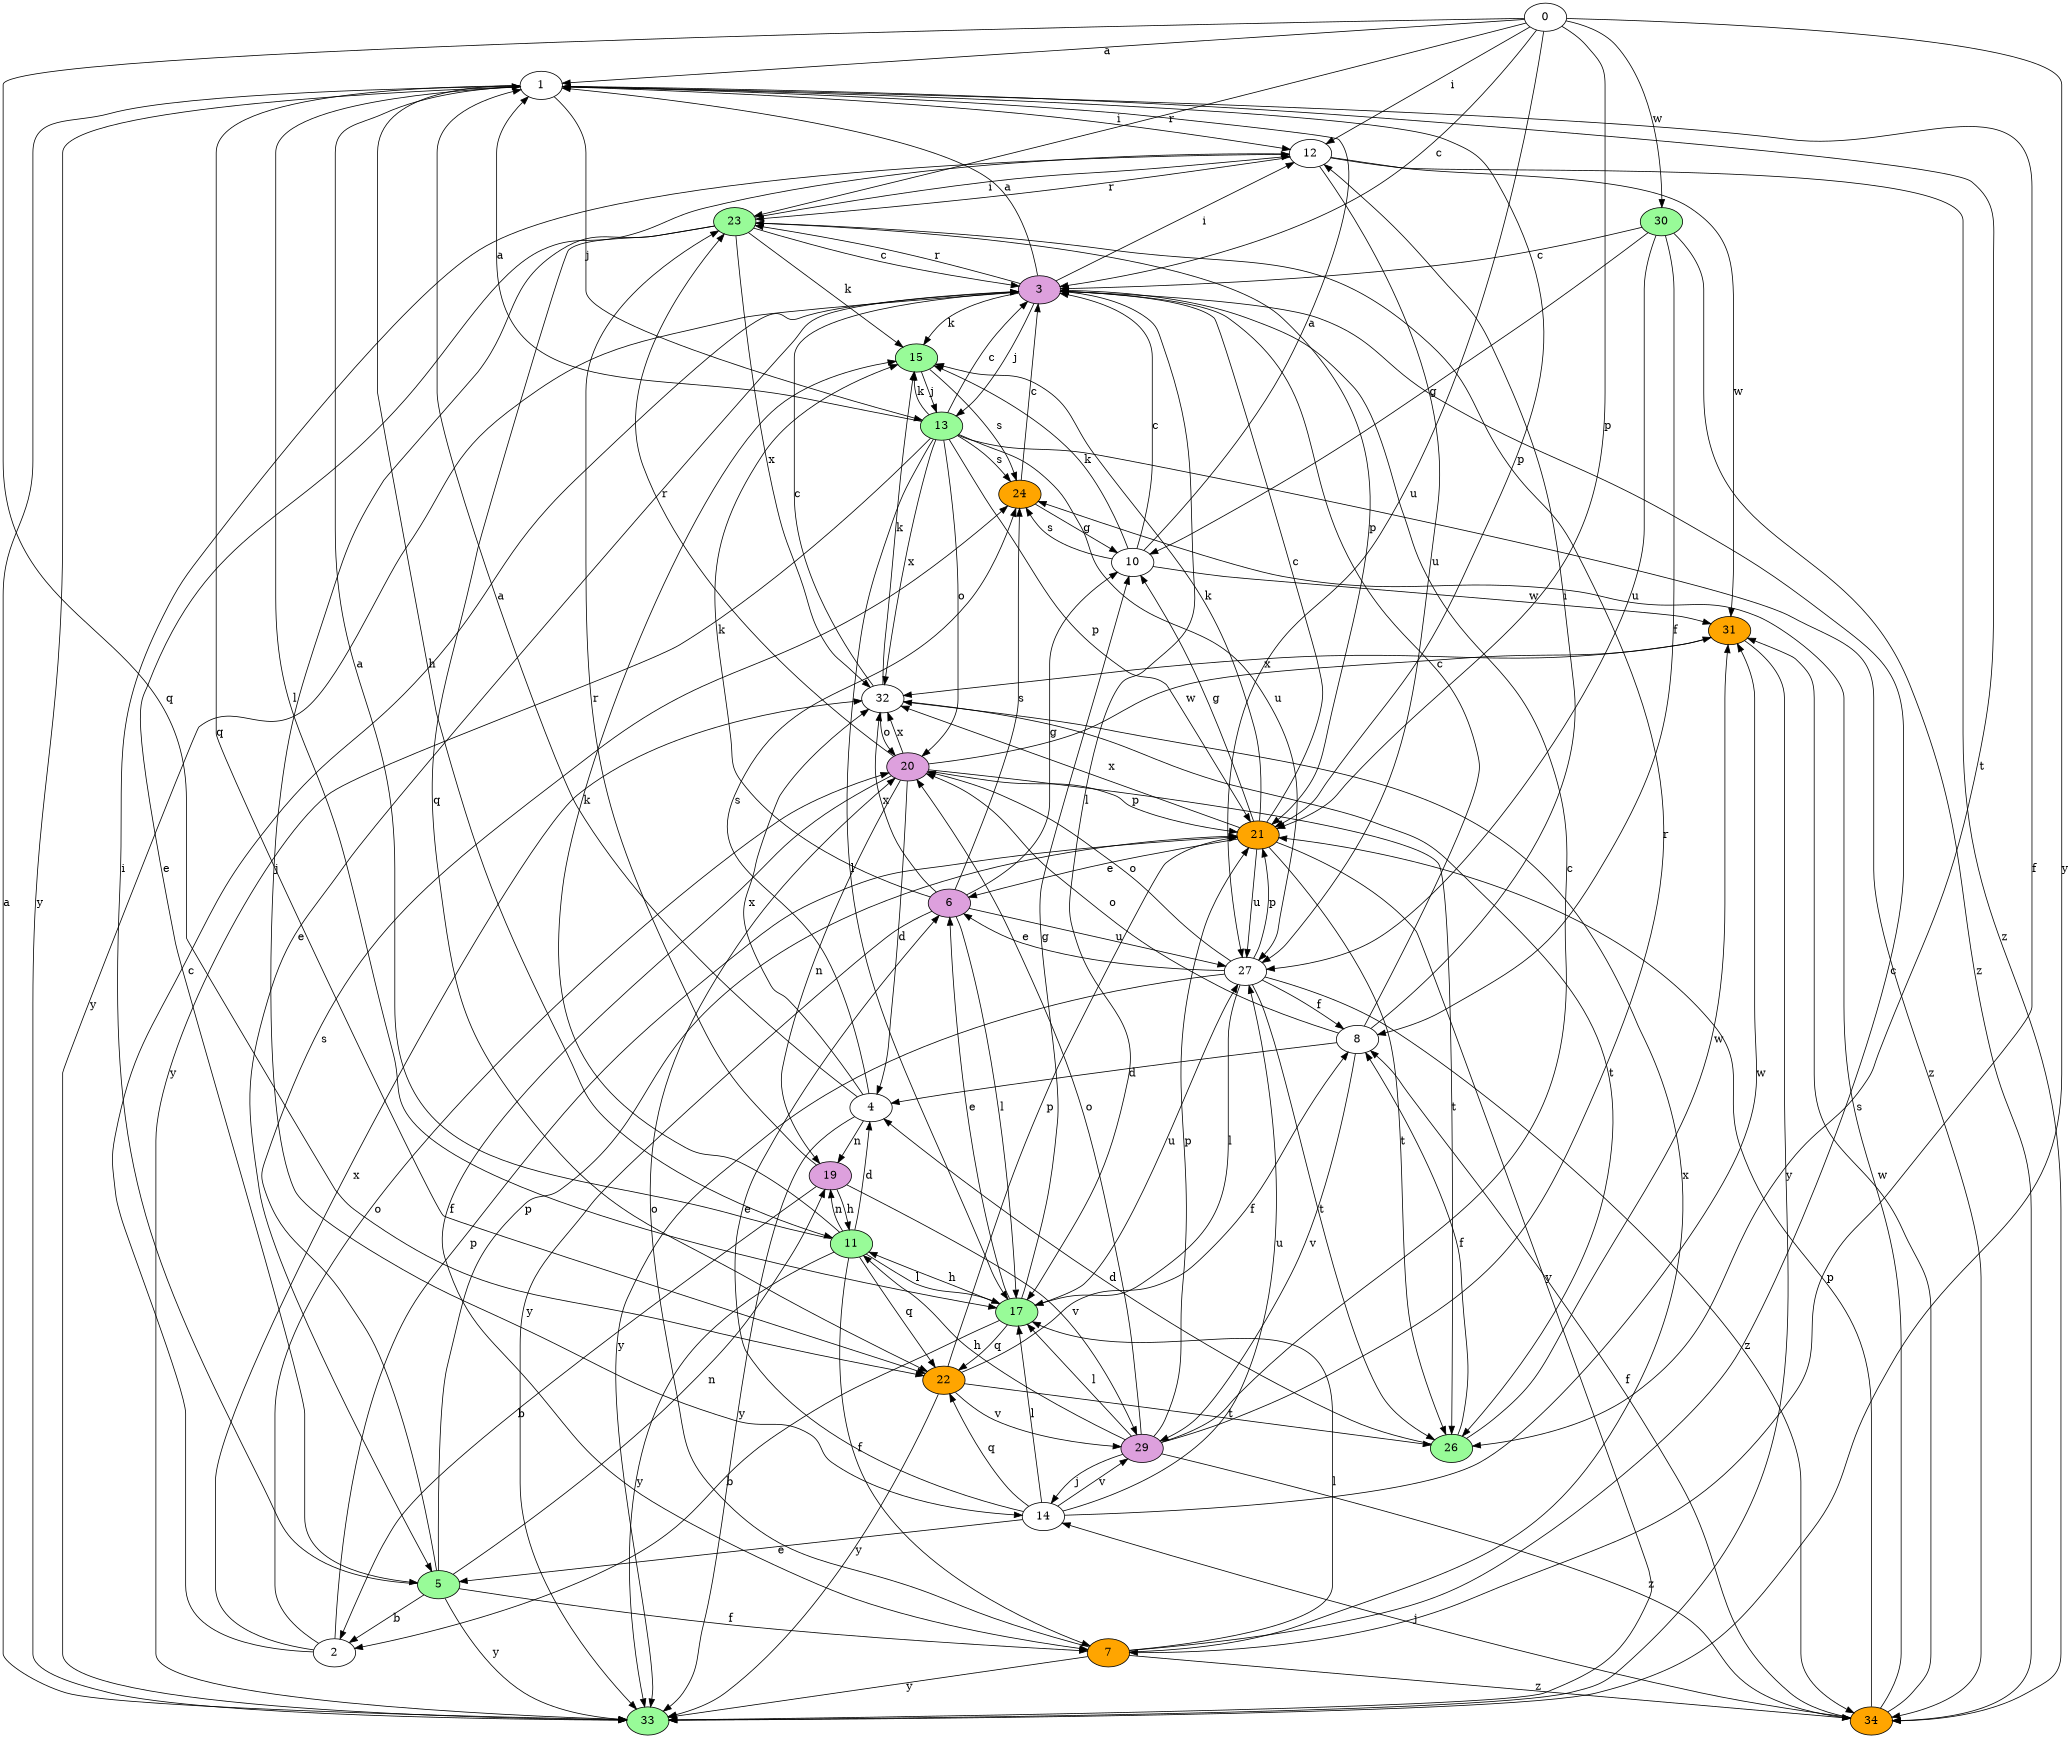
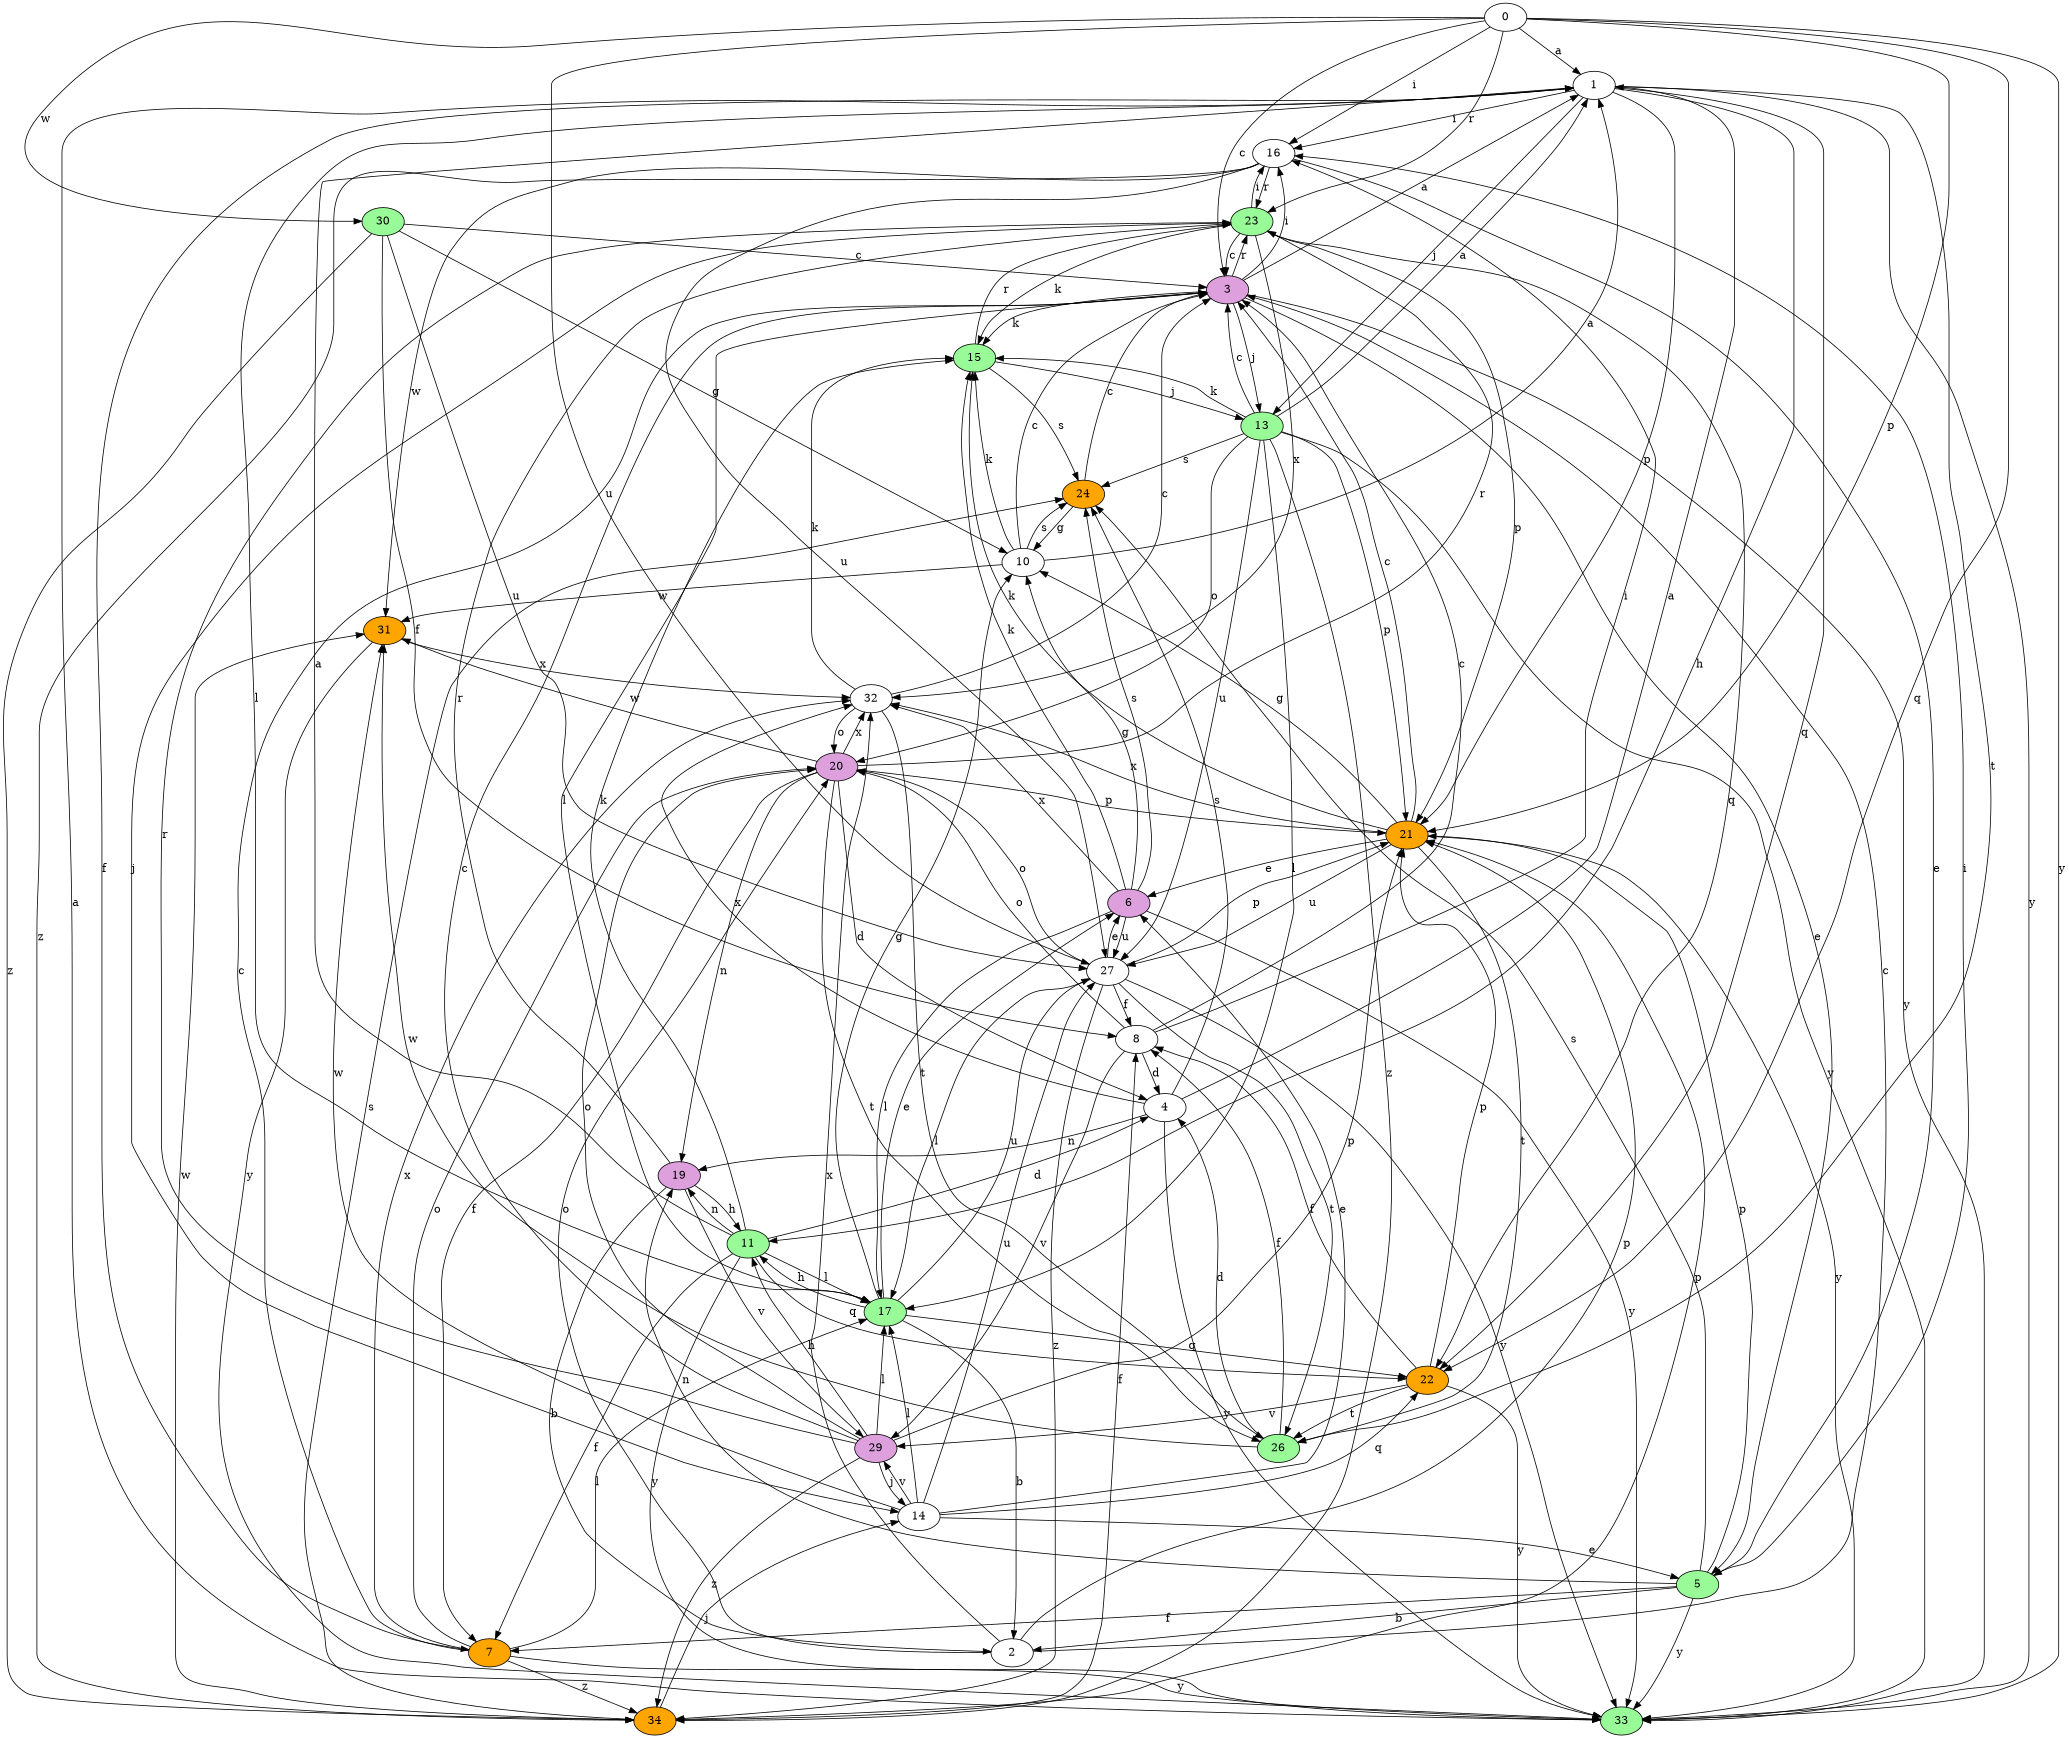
node "12": label "12" -> "16"
edge "15" -> "23": added, label "r"
edge "13" -> "32": removed, label "x"
